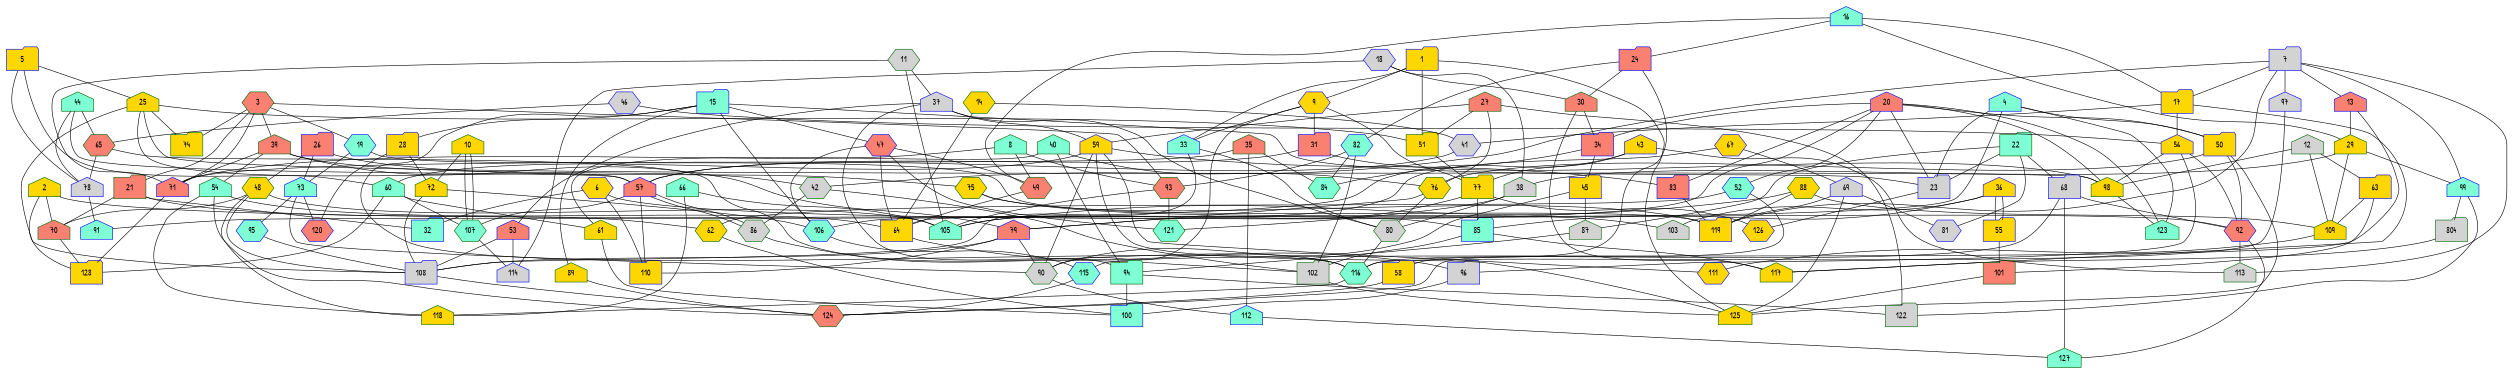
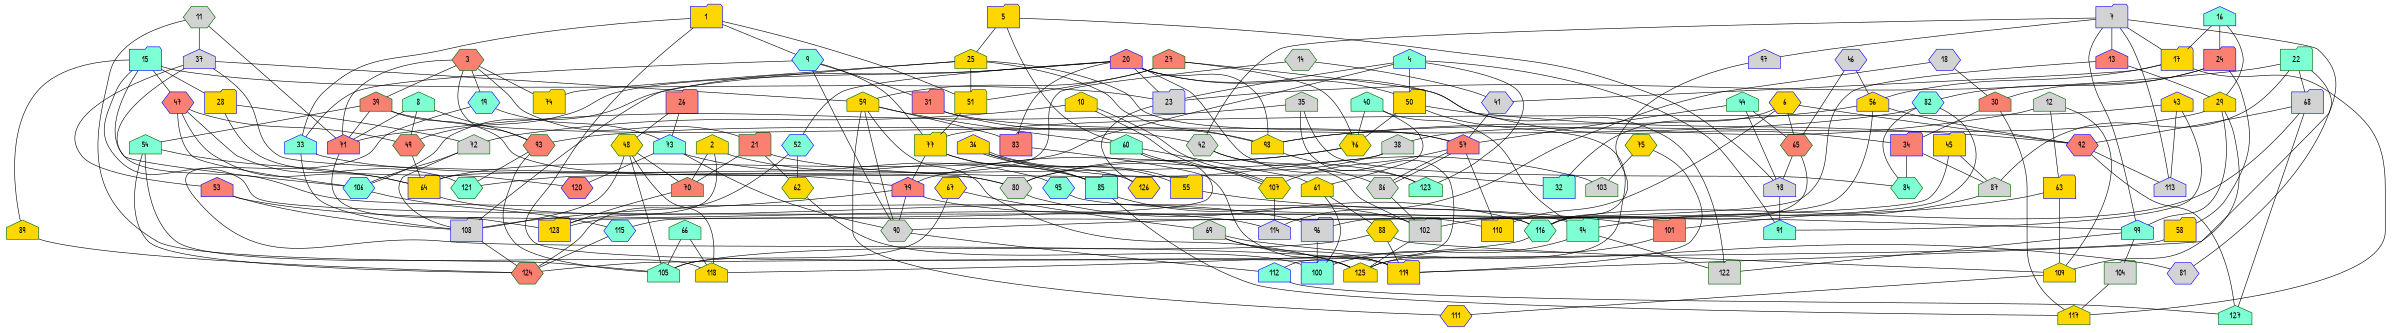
edge "16" -- "49": now "20" -- "49"
edge "18" -- "38": removed
edge "4" -- "91": added
node "14": fillcolor gold -> lightgrey
node "9": fillcolor gold -> aquamarine
edge "6" -- "65": added
node "59": color blue -> darkgreen
node "35": fillcolor salmon -> lightgrey
edge "34" -- "45": now "34" -- "87"
edge "26" -- "75": removed
node "72": fillcolor gold -> lightgrey
node "69": color blue -> darkgreen
edge "61" -- "88": added
node "107": fillcolor aquamarine -> gold
node "804": label "804" -> "104"
edge "95" -- "108": now "95" -- "99"
node "113": color darkgreen -> blue
